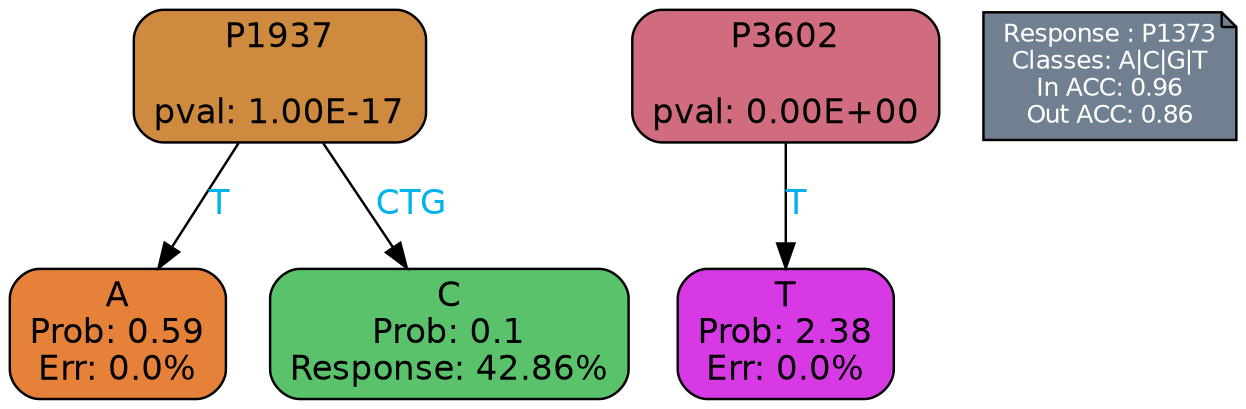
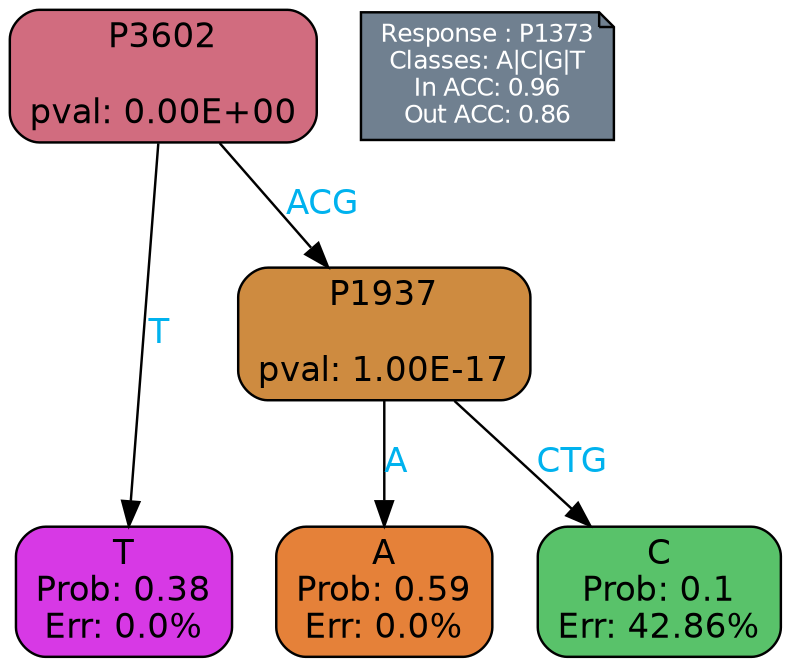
edge "P3602 pval: 0.00E+00" -> "P1937 pval: 1.00E-17": added, label "ACG"
edge "P1937 pval: 1.00E-17" -> "A Prob: 0.59 Err: 0.0%": label "T" -> "A"
node "C Prob: 0.1 Response: 42.86%": label "C Prob: 0.1 Response: 42.86%" -> "C Prob: 0.1 Err: 42.86%"
node "T Prob: 2.38 Err: 0.0%": label "T Prob: 2.38 Err: 0.0%" -> "T Prob: 0.38 Err: 0.0%"
